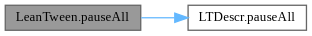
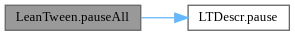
node "LTDescr.pauseAll": label "LTDescr.pauseAll" -> "LTDescr.pause"
